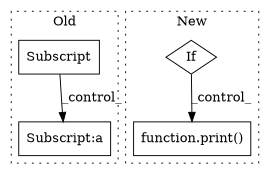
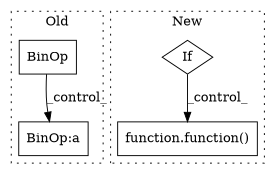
node "Subscript": label "Subscript" -> "BinOp"
node "Subscript:a": label "Subscript:a" -> "BinOp:a"
node "function.print()": label "function.print()" -> "function.function()"
